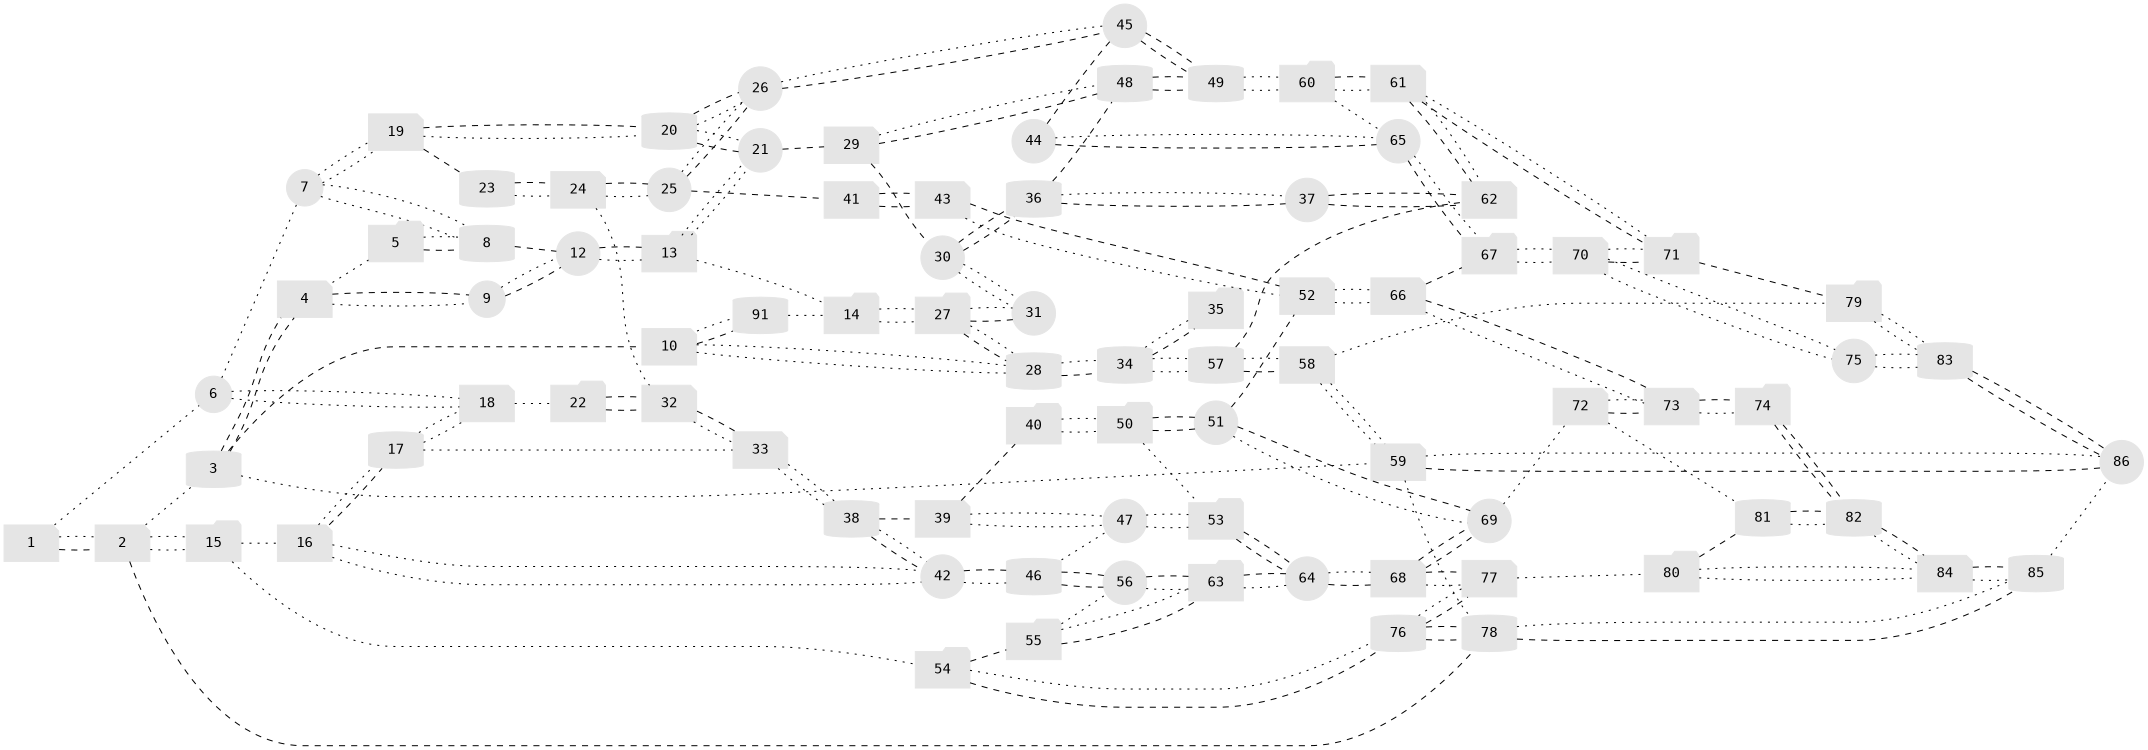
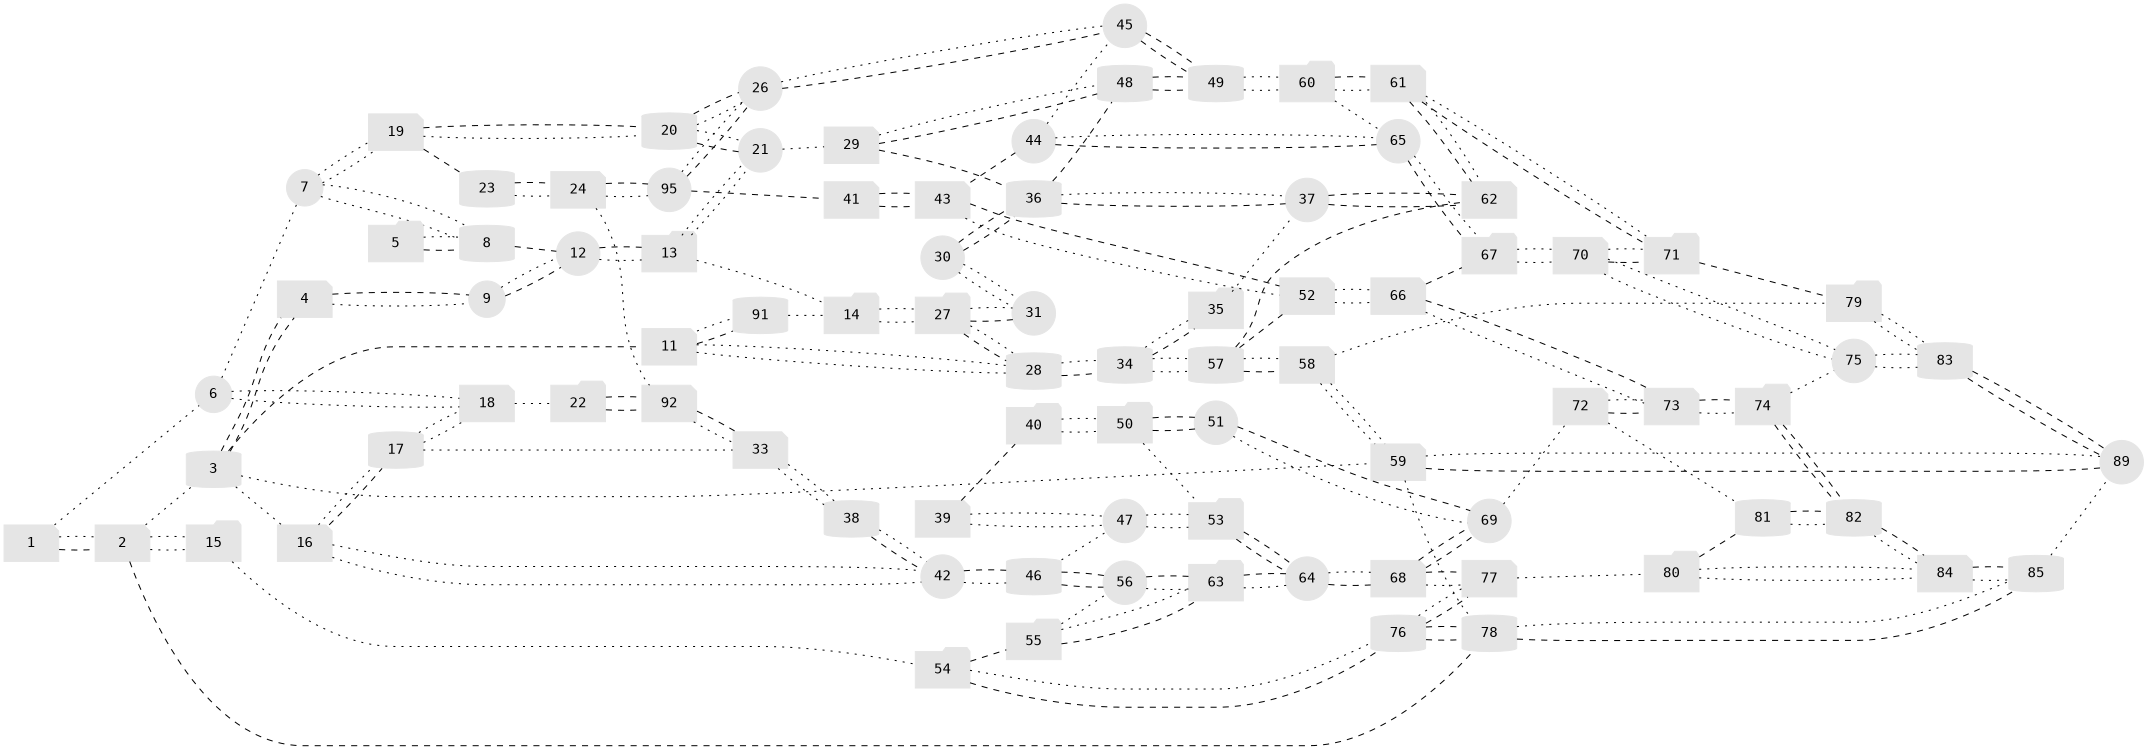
edge "45" -- "44": style dashed -> dotted
edge "29" -- "21": style dashed -> dotted
edge "44" -- "43": added
node "25": label "25" -> "95"
edge "29" -- "30": now "29" -- "36"
edge "37" -- "35": added
edge "5" -- "4": removed
node "10": label "10" -> "11"
edge "52" -- "51": now "52" -- "57"
edge "75" -- "74": added
node "32": label "32" -> "92"
node "86": label "86" -> "89"
edge "38" -- "39": removed
edge "15" -- "16": now "3" -- "16"
